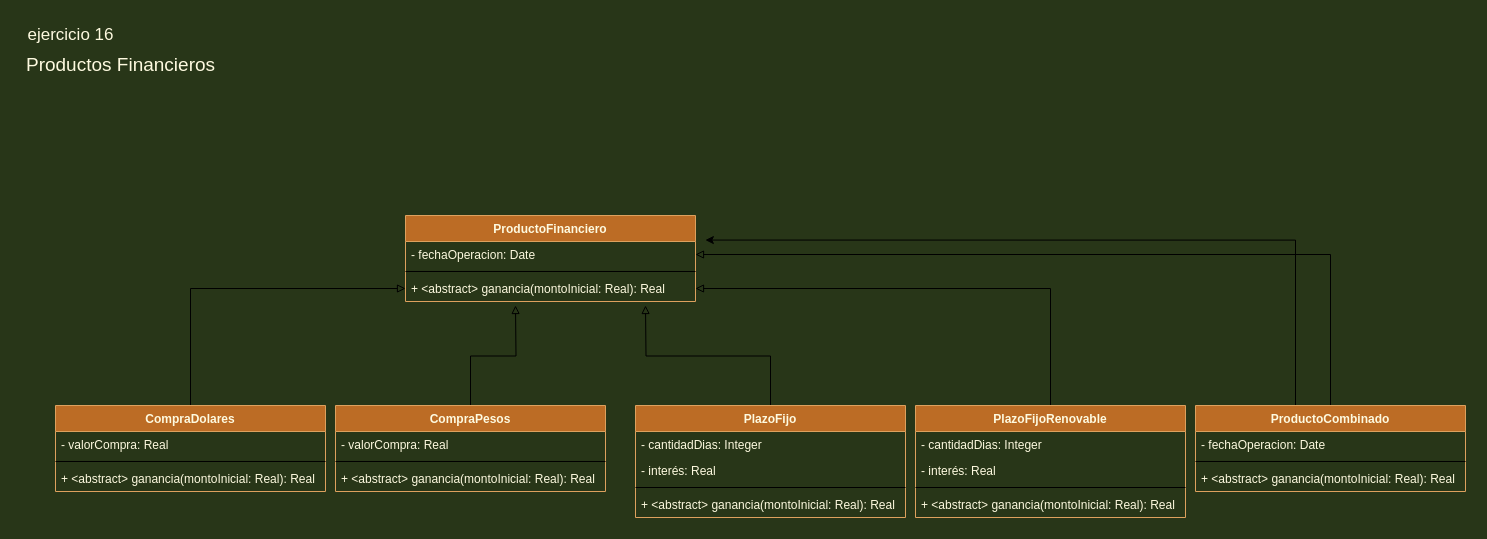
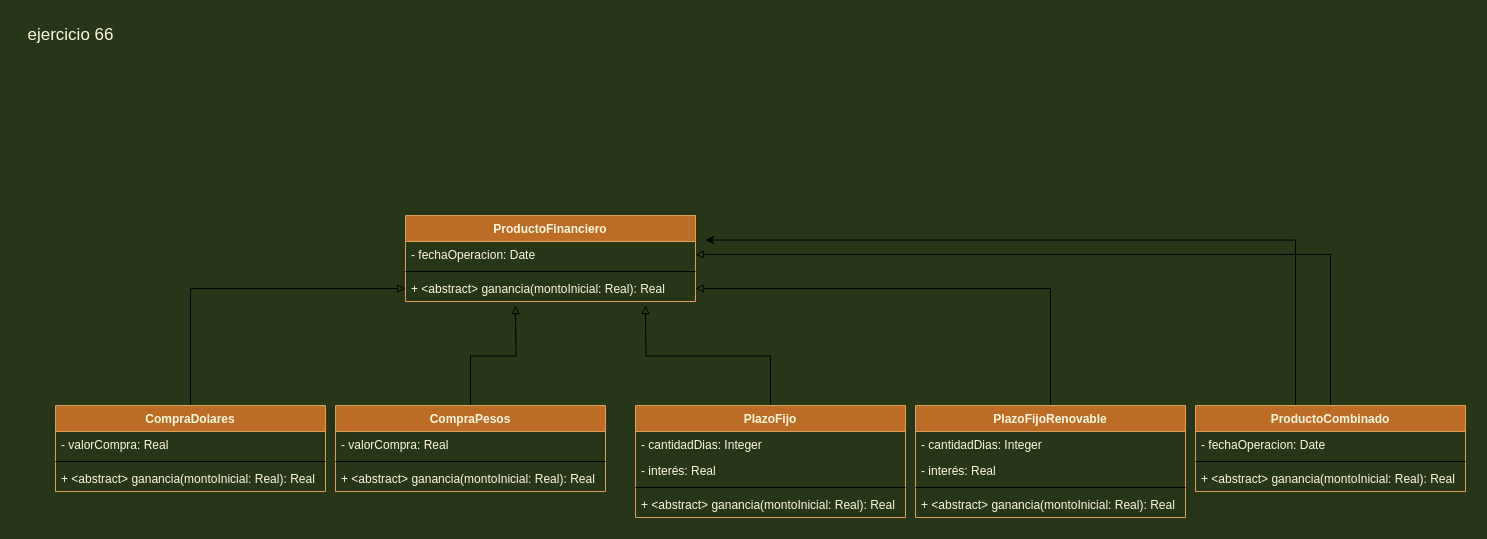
node "ejercicio 16": label "ejercicio 16" -> "ejercicio 66"
node "Productos Financieros": removed
